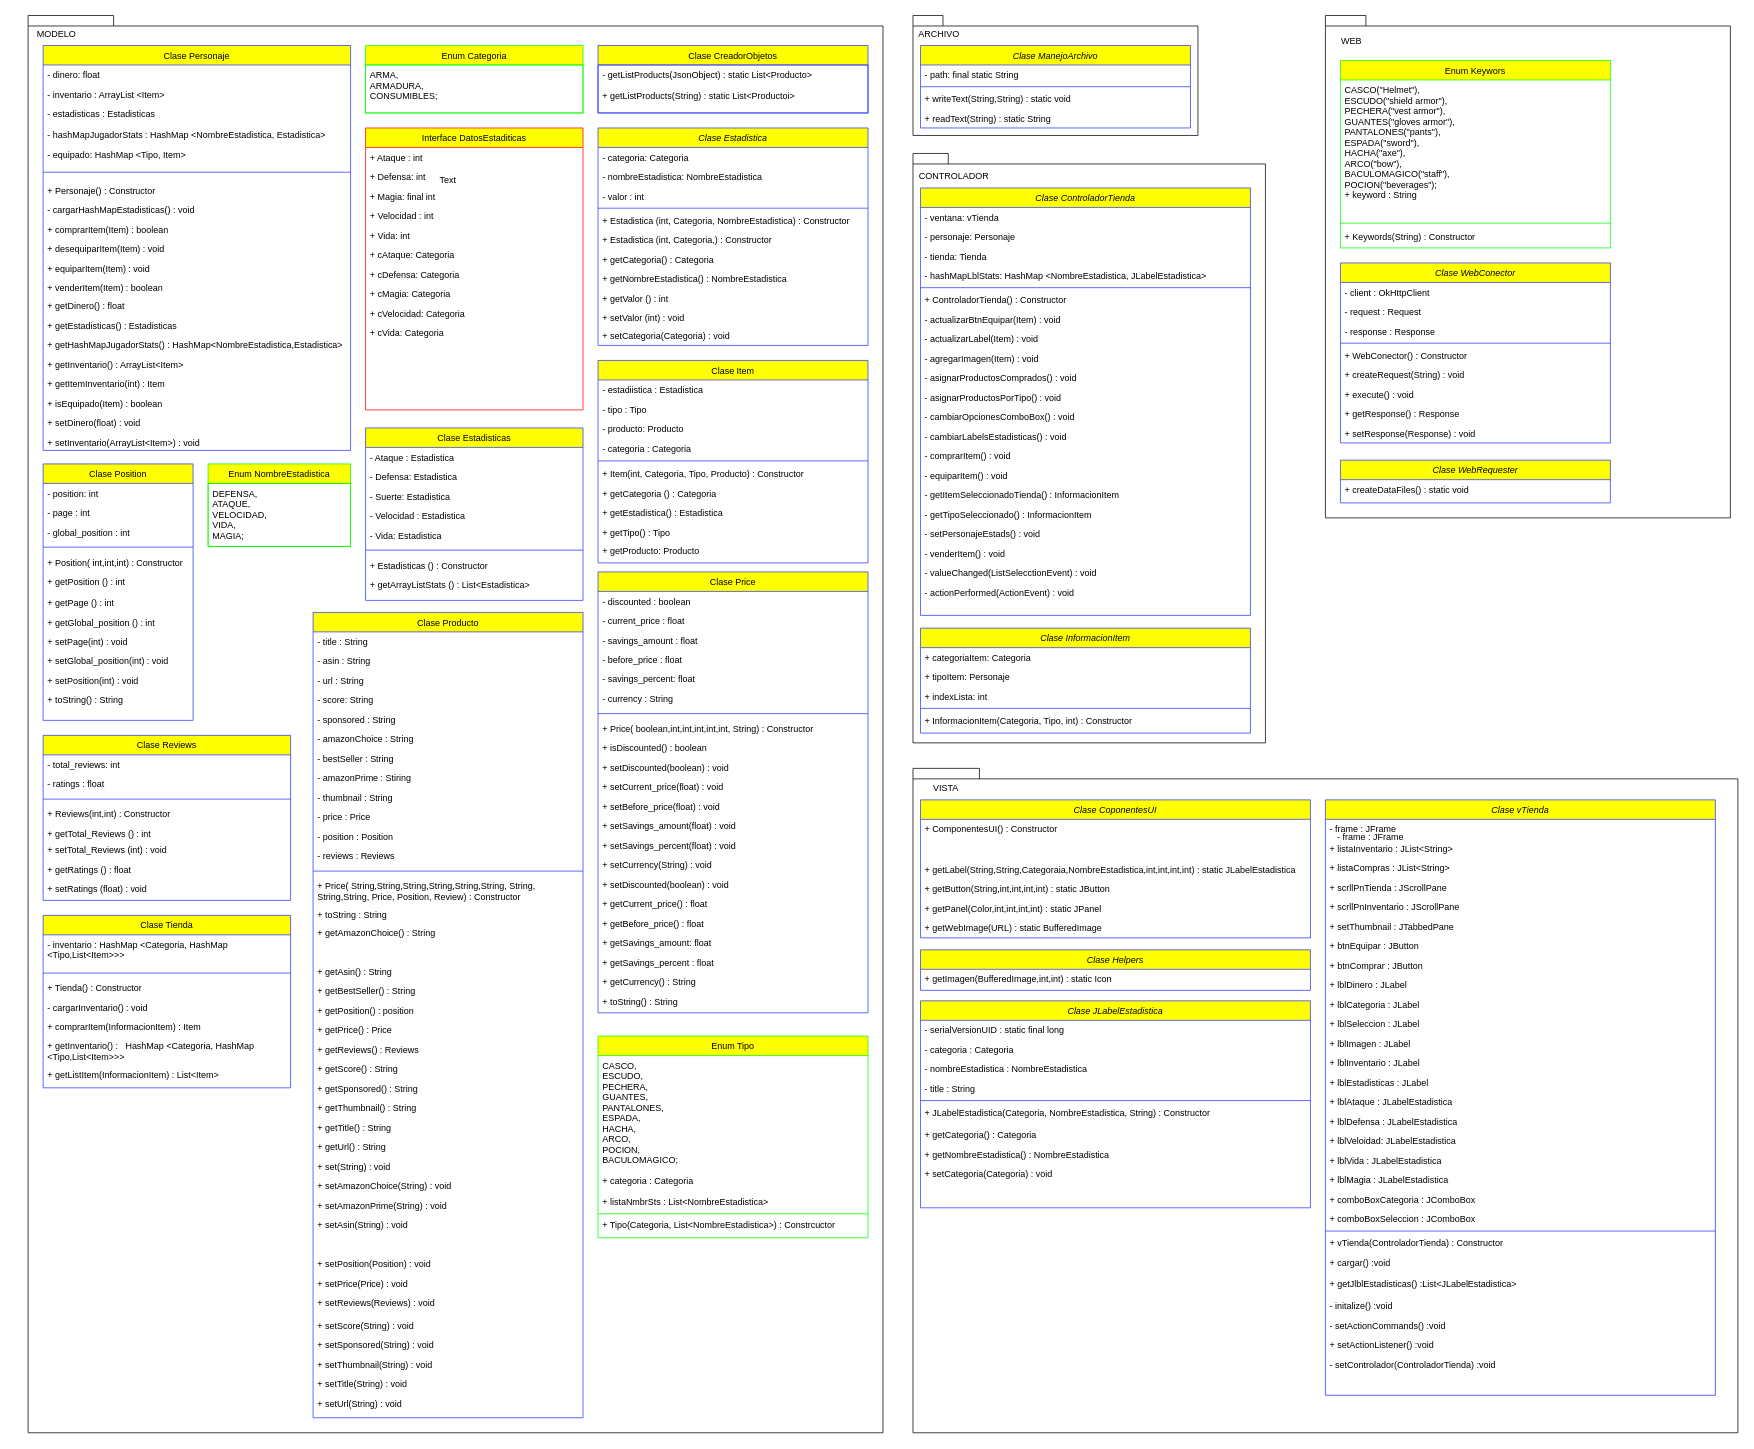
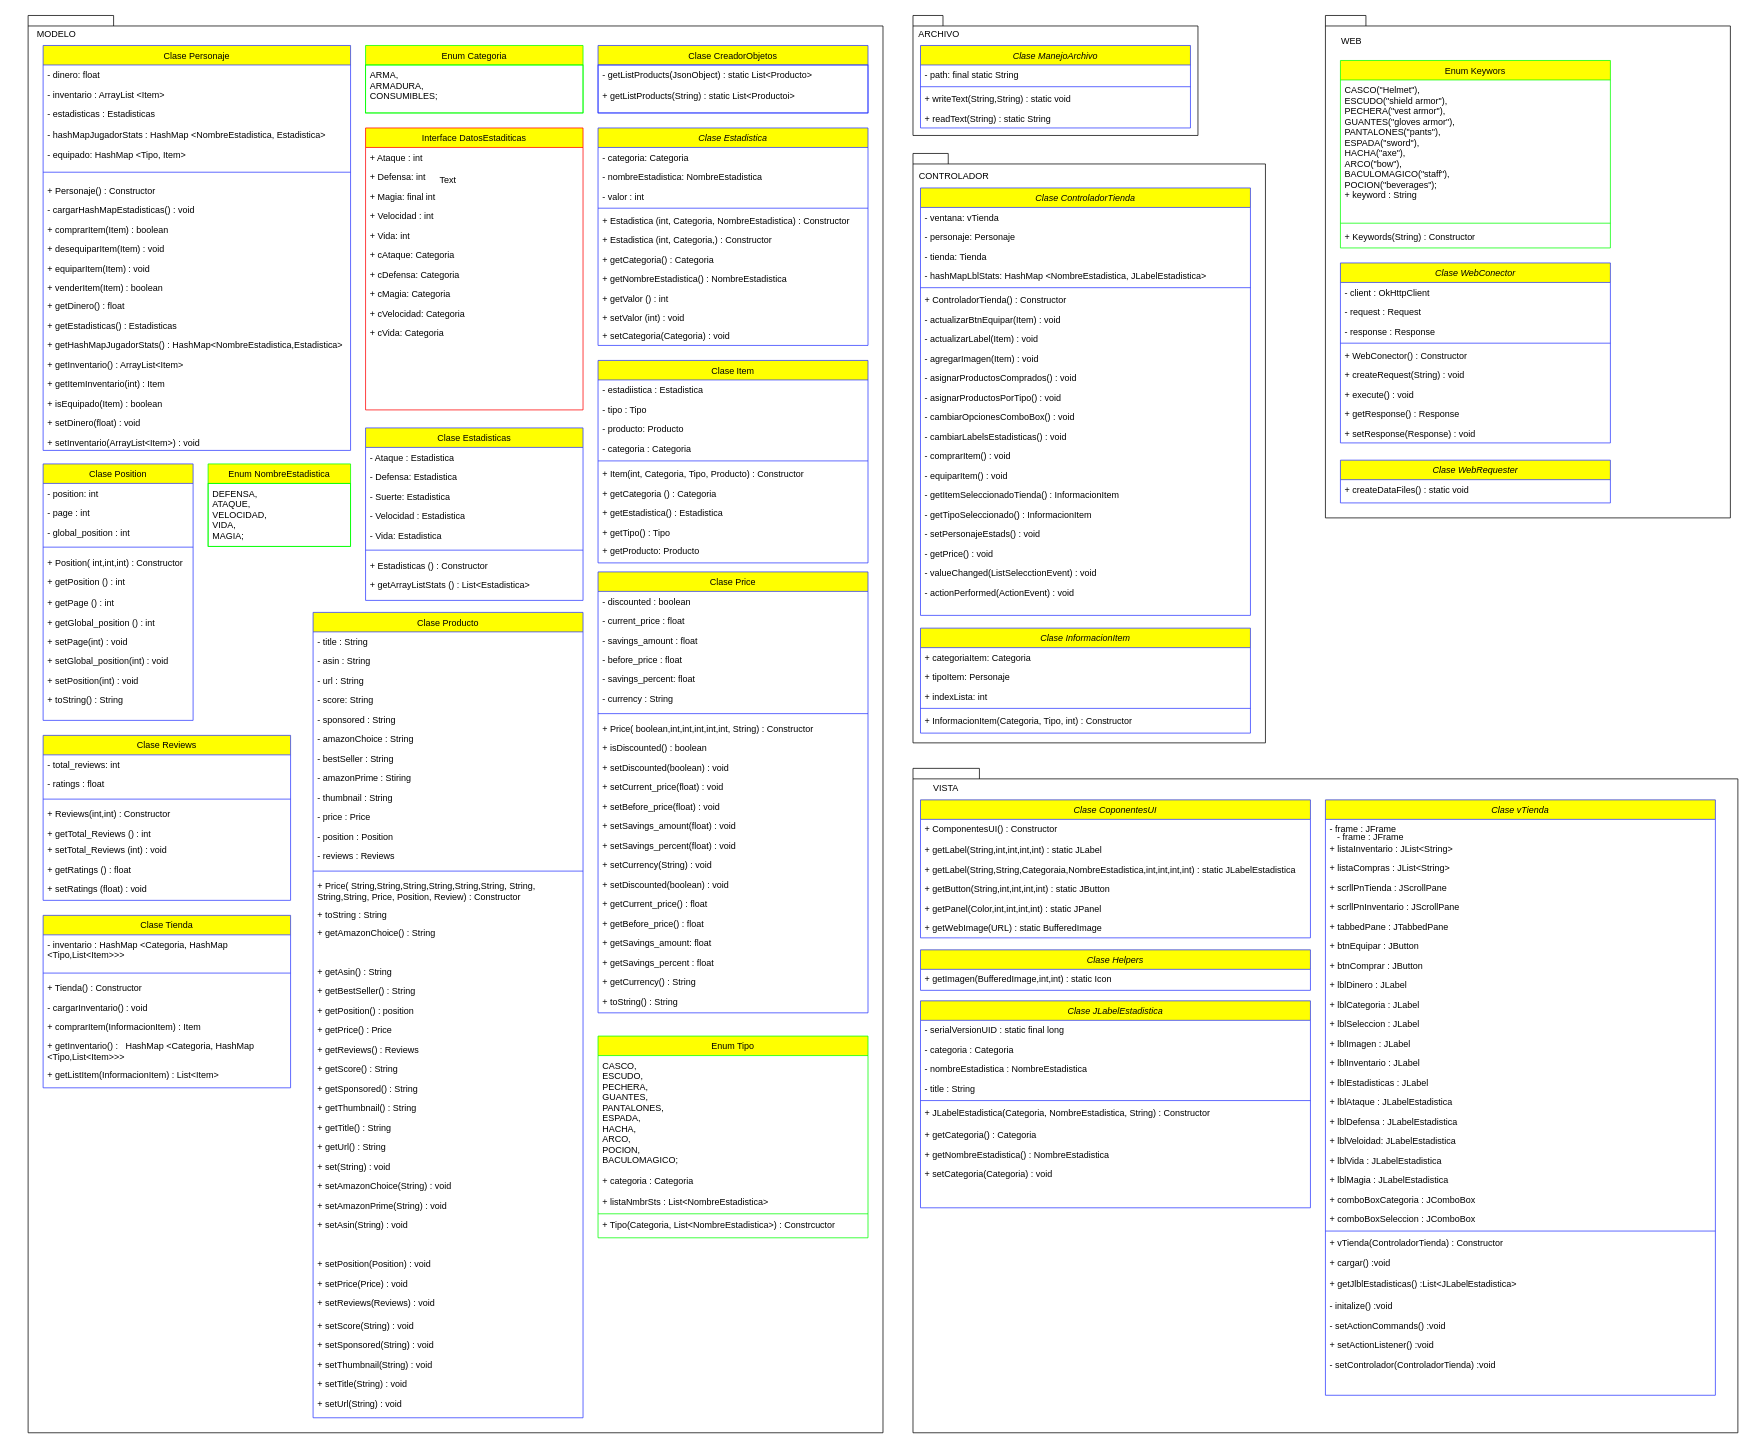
node "- venderItem() : void": label "- venderItem() : void" -> "- getPrice() : void"
node "+ getLabel(String,int,int,int,int) : static JLabel": added
node "+ setThumbnail : JTabbedPane": label "+ setThumbnail : JTabbedPane" -> "+ tabbedPane : JTabbedPane"
